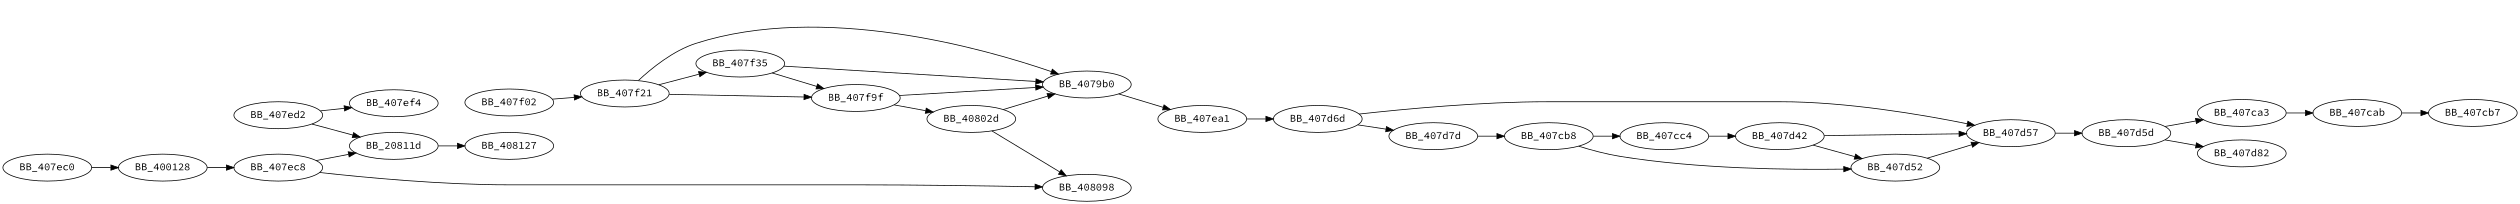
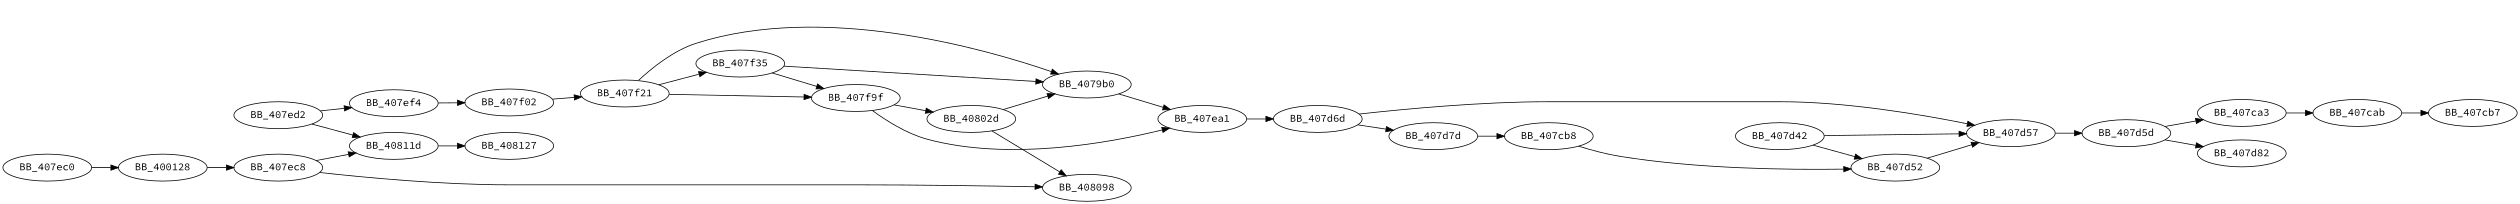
edge "BB_407f9f" -> "BB_4079b0": now "BB_407f9f" -> "BB_407ea1"
edge "BB_407ef4" -> "BB_407f02": added
node "BB_407cc4": removed
node "BB_20811d": label "BB_20811d" -> "BB_40811d"
